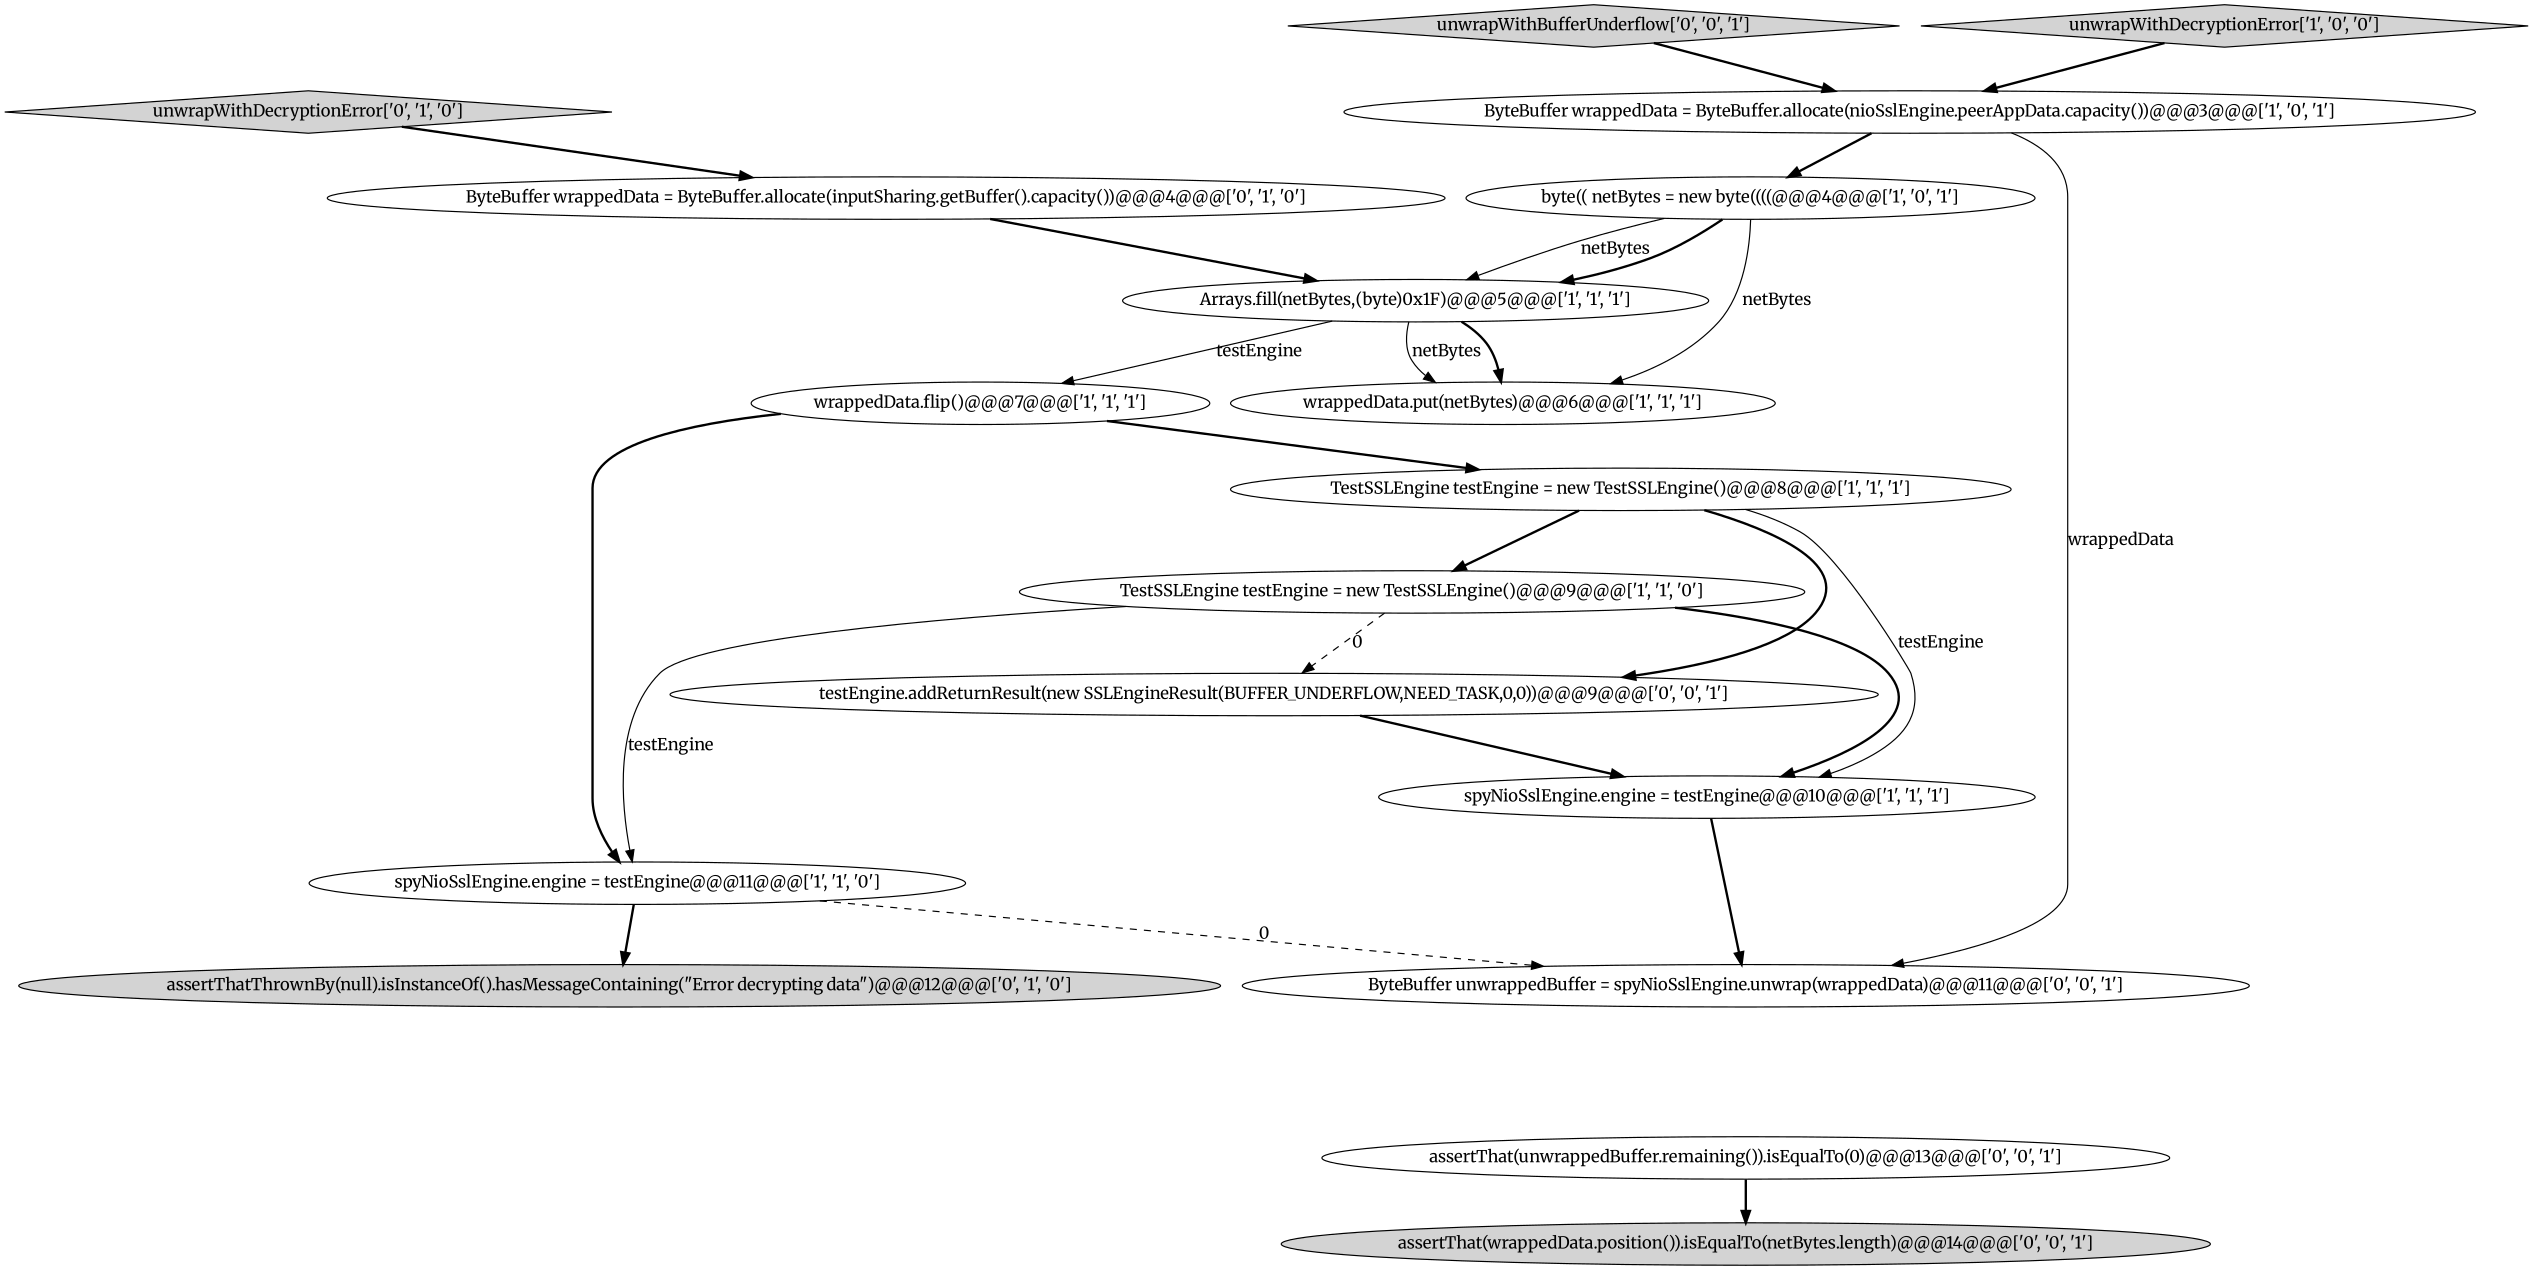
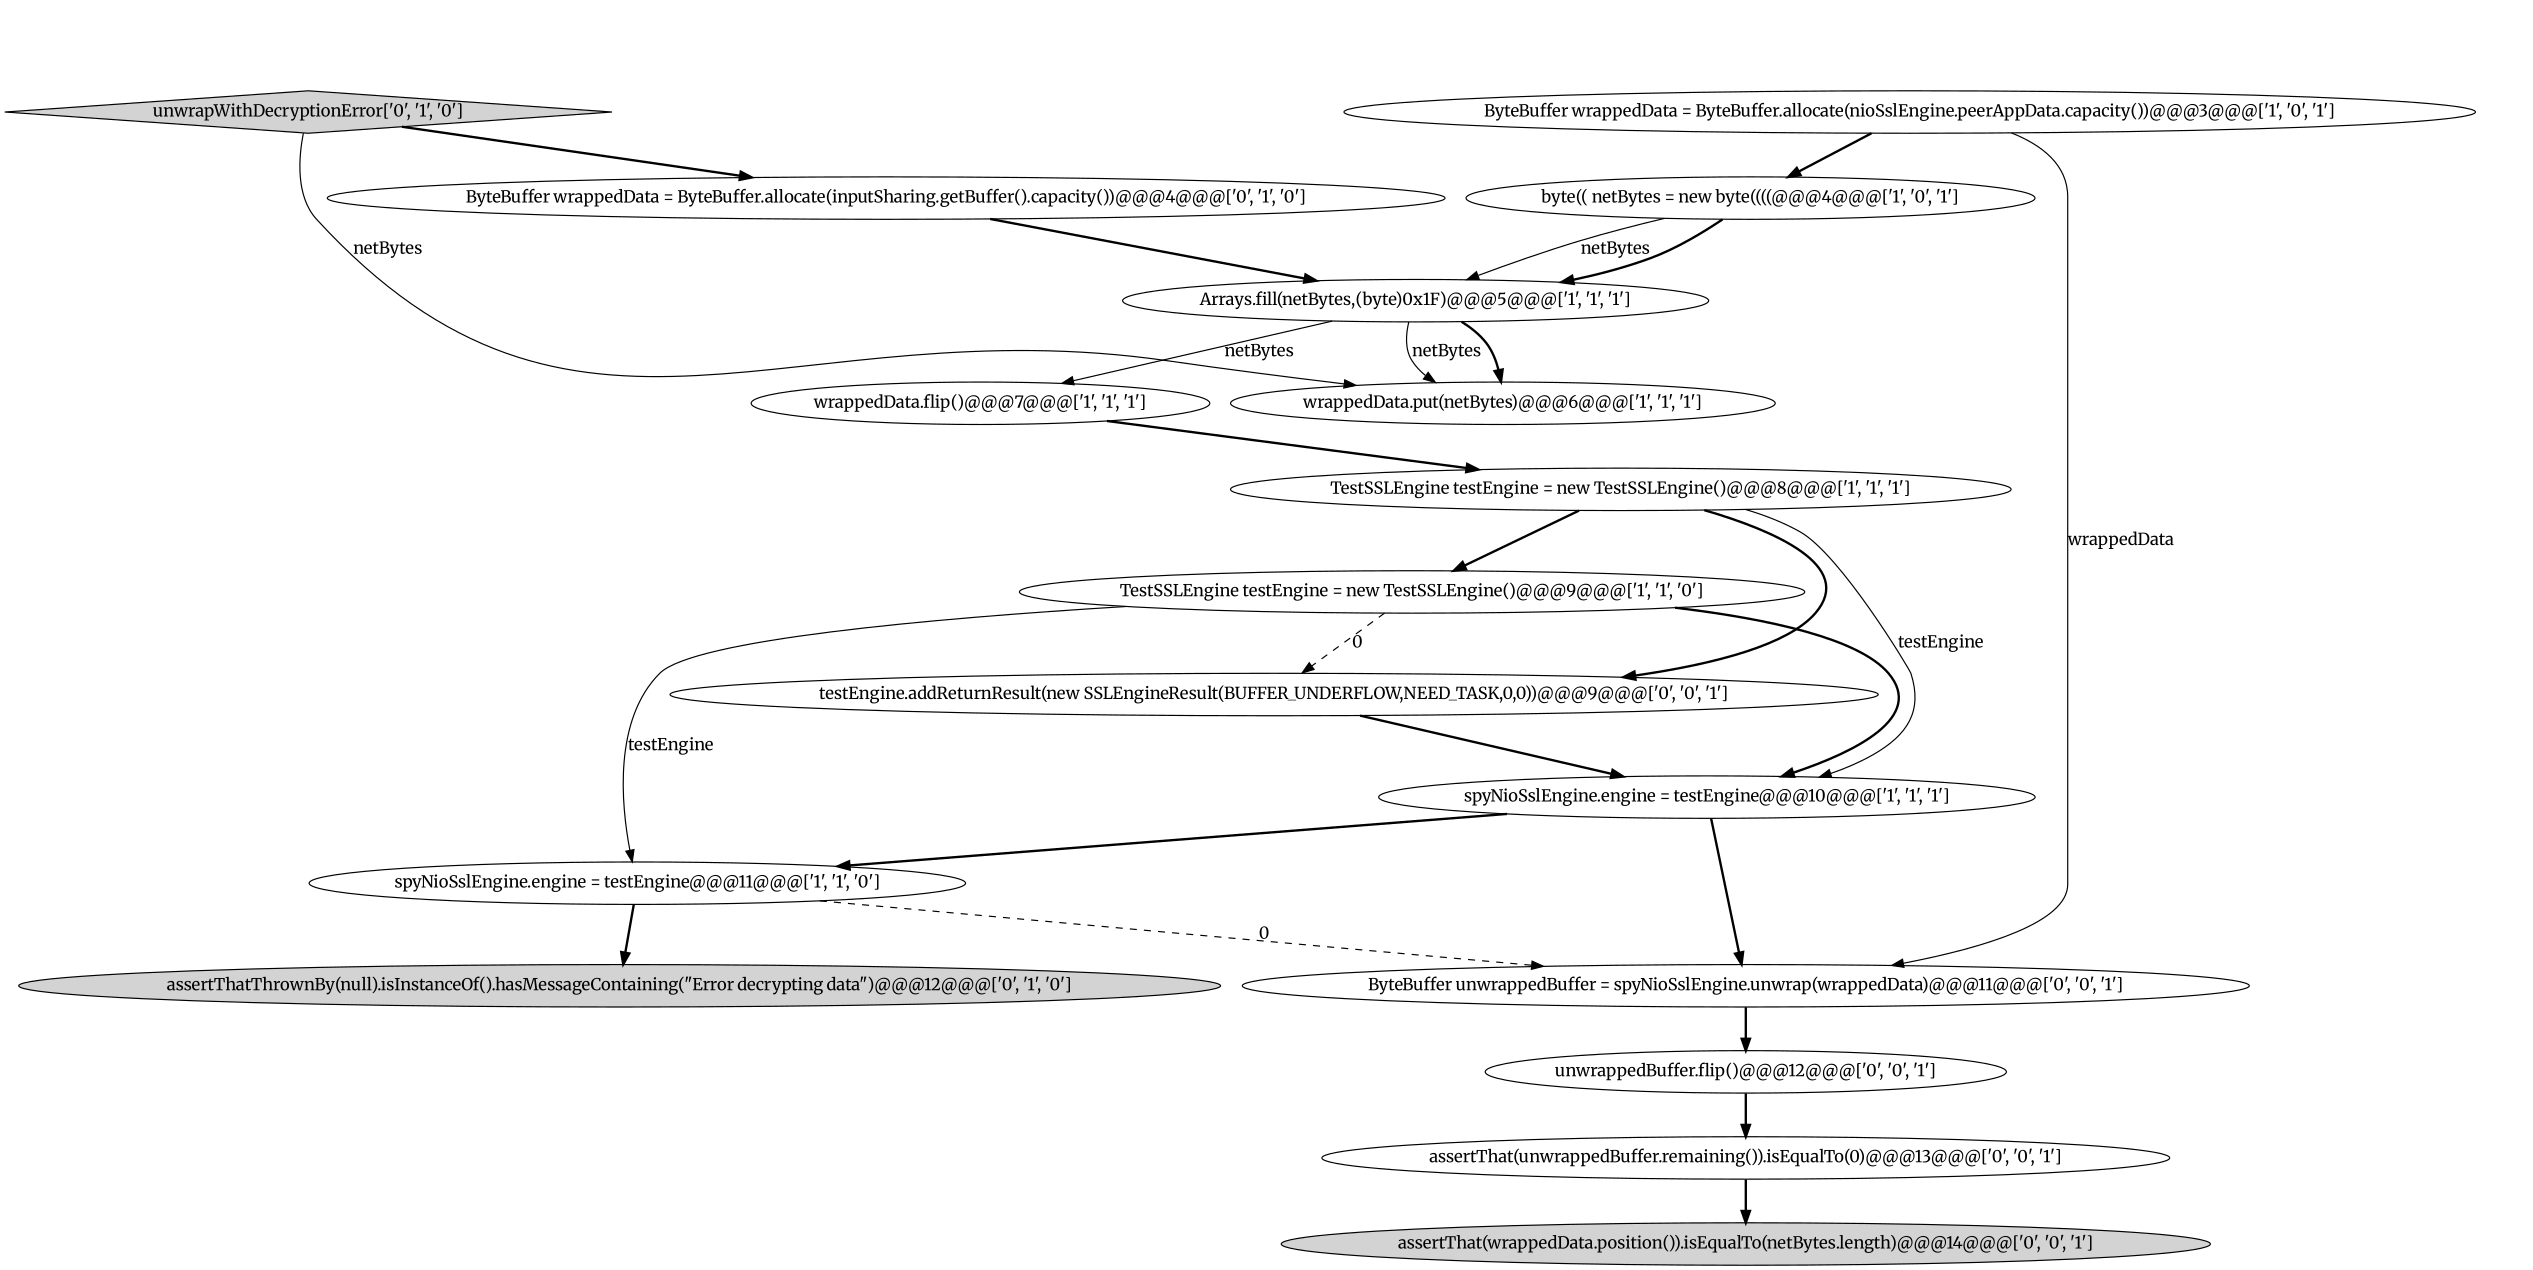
node "unwrapWithBufferUnderflow['0', '0', '1']": removed
node "unwrapWithDecryptionError['1', '0', '0']": removed
edge "byte(( netBytes = new byte((((@@@4@@@['1', '0', '1']" -> "wrappedData.put(netBytes)@@@6@@@['1', '1', '1']": now "unwrapWithDecryptionError['0', '1', '0']" -> "wrappedData.put(netBytes)@@@6@@@['1', '1', '1']"
edge "Arrays.fill(netBytes,(byte)0x1F)@@@5@@@['1', '1', '1']" -> "wrappedData.flip()@@@7@@@['1', '1', '1']": label "testEngine" -> "netBytes"
edge "wrappedData.flip()@@@7@@@['1', '1', '1']" -> "spyNioSslEngine.engine = testEngine@@@11@@@['1', '1', '0']": now "spyNioSslEngine.engine = testEngine@@@10@@@['1', '1', '1']" -> "spyNioSslEngine.engine = testEngine@@@11@@@['1', '1', '0']"
node "unwrappedBuffer.flip()@@@12@@@['0', '0', '1']": added
